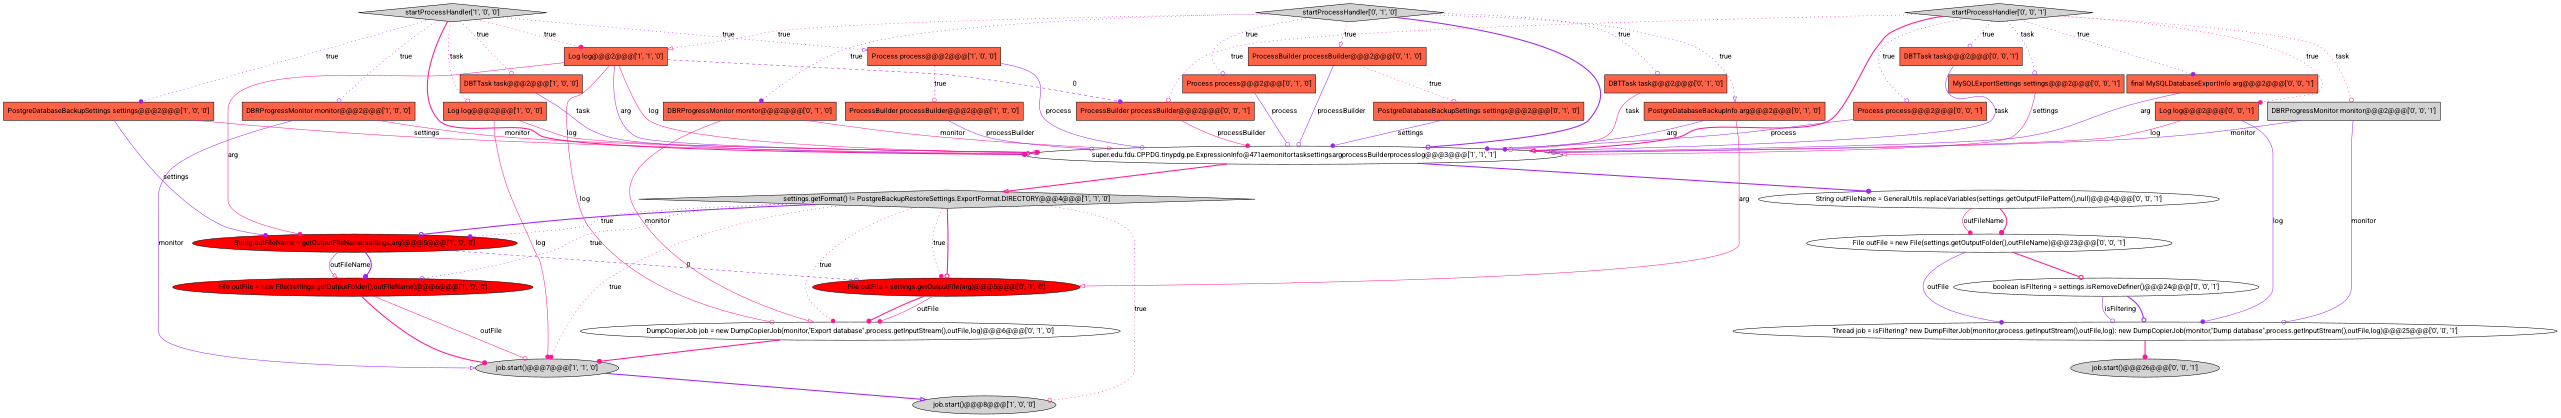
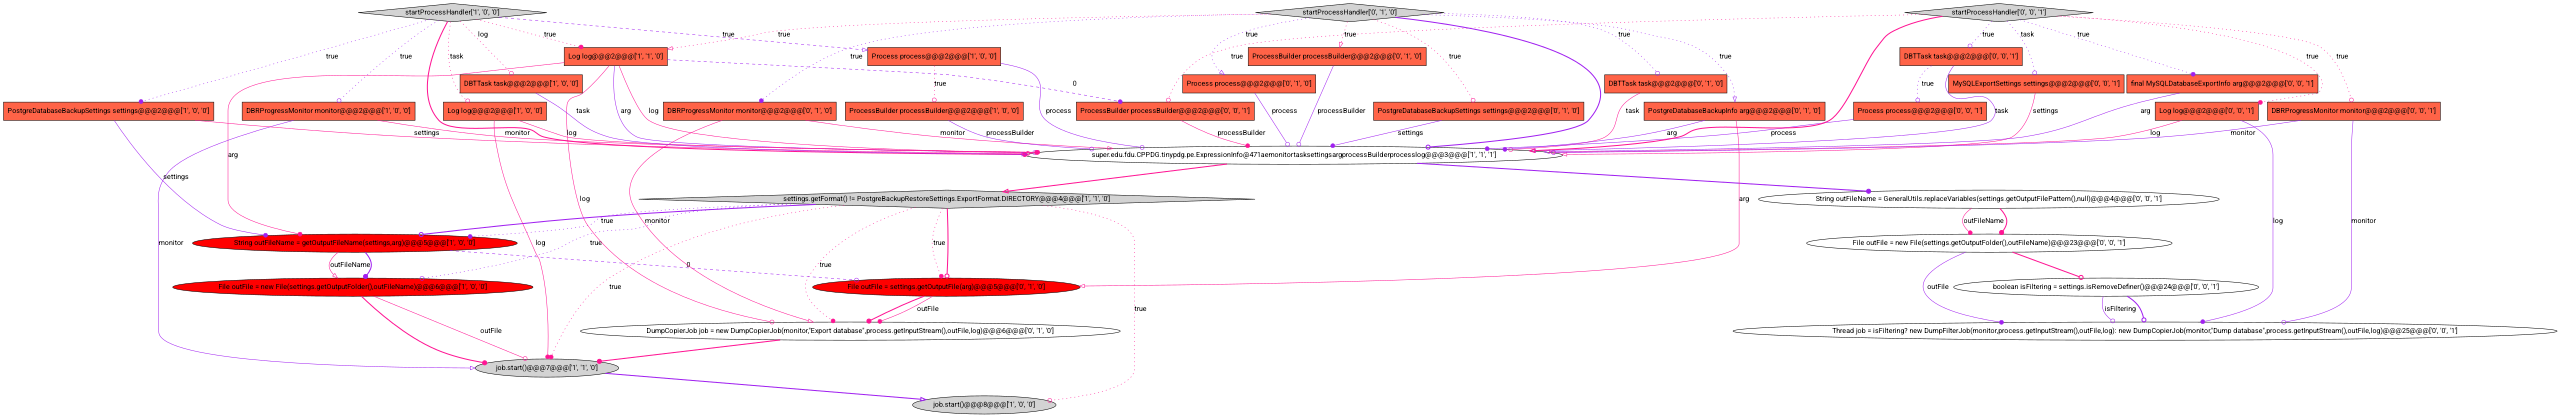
edge "startProcessHandler['0', '1', '0']" -> "Process process@@@2@@@['0', '1', '0']": arrowhead odot -> onormal
edge "startProcessHandler['1', '0', '0']" -> "Process process@@@2@@@['1', '0', '0']": style dotted -> dashed
edge "startProcessHandler['1', '0', '0']" -> "DBTTask task@@@2@@@['1', '0', '0']": label "true" -> "log"
edge "startProcessHandler['0', '0', '1']" -> "Process process@@@2@@@['0', '0', '1']": now "DBTTask task@@@2@@@['0', '0', '1']" -> "Process process@@@2@@@['0', '0', '1']"
edge "startProcessHandler['0', '0', '1']" -> "DBRProgressMonitor monitor@@@2@@@['0', '0', '1']": label "task" -> "true"
edge "ProcessBuilder processBuilder@@@2@@@['0', '1', '0']" -> "PostgreDatabaseBackupSettings settings@@@2@@@['0', '1', '0']": now "startProcessHandler['0', '1', '0']" -> "PostgreDatabaseBackupSettings settings@@@2@@@['0', '1', '0']"
node "DBRProgressMonitor monitor@@@2@@@['0', '0', '1']": fillcolor lightgray -> tomato
node "job.start()@@@26@@@['0', '0', '1']": removed
